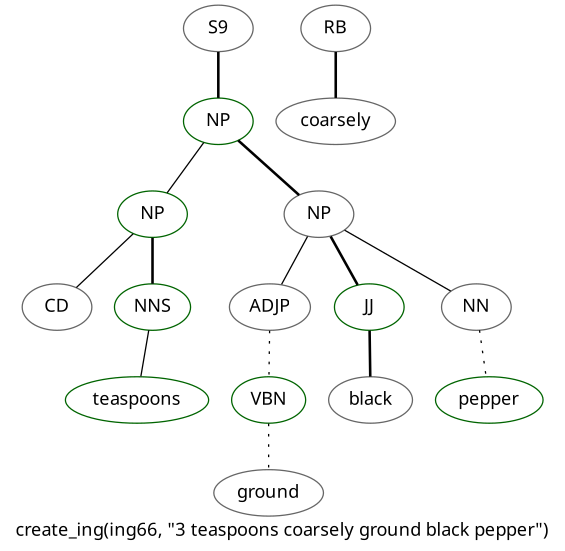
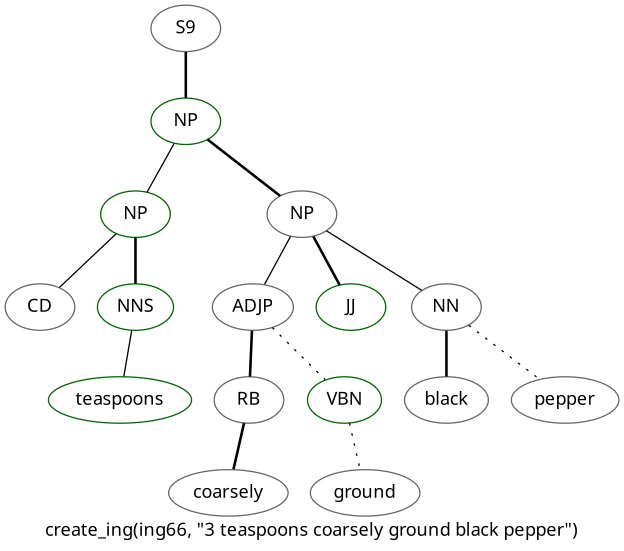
edge "ADJP" -- "RB": added
edge "JJ" -- "black": now "NN" -- "black"
node "pepper": color darkgreen -> gray40
